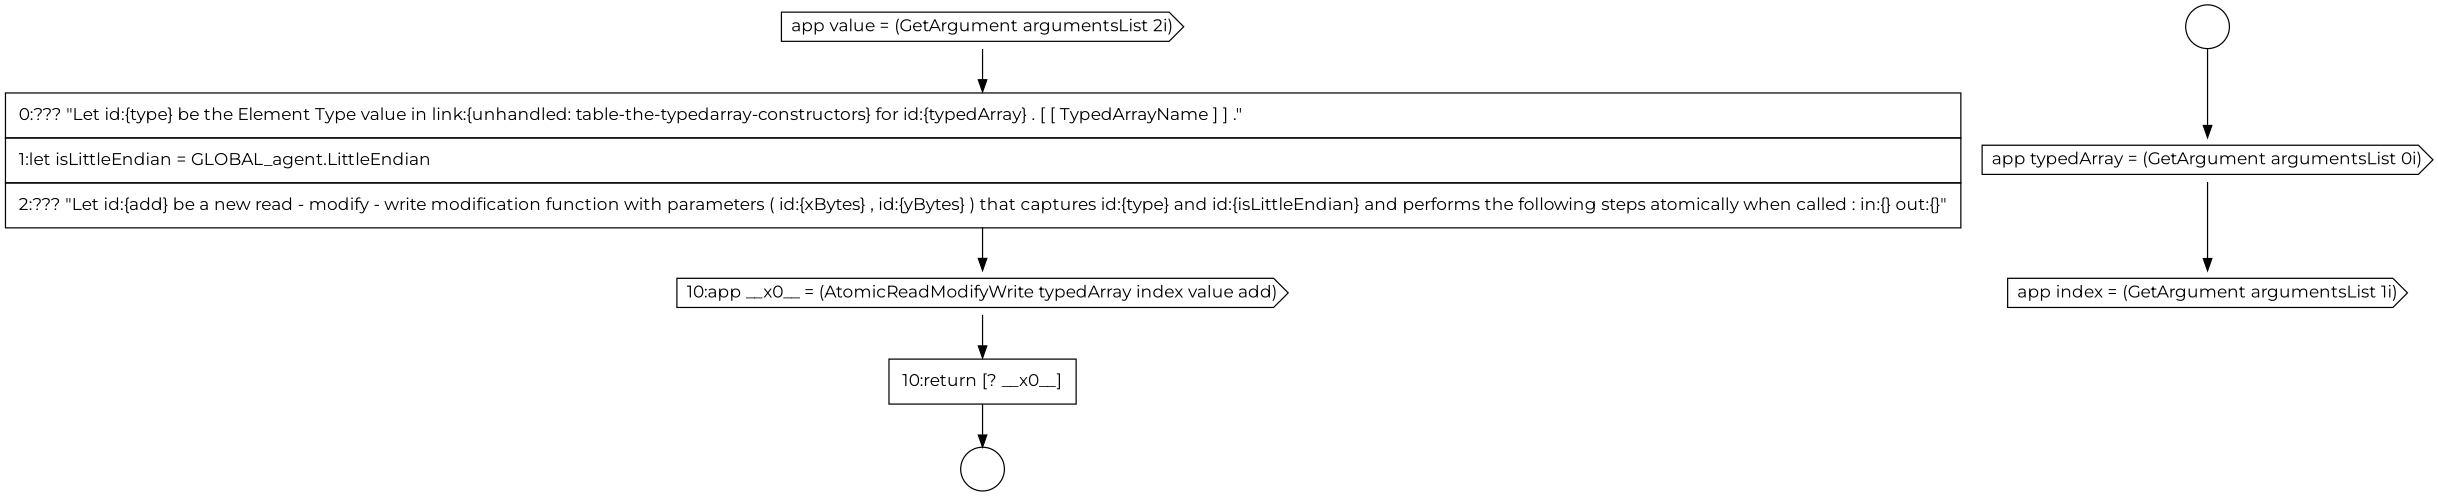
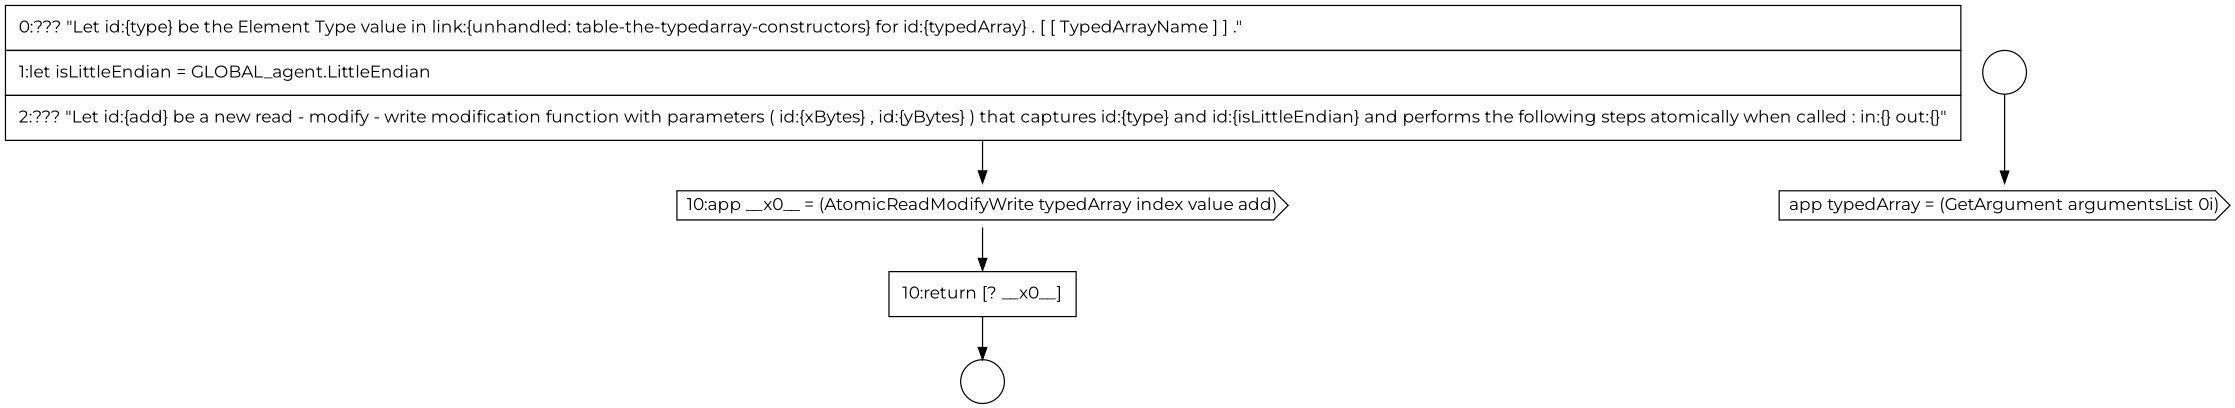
node "app value = (GetArgument argumentsList 2i)": removed
node "app index = (GetArgument argumentsList 1i)": removed
